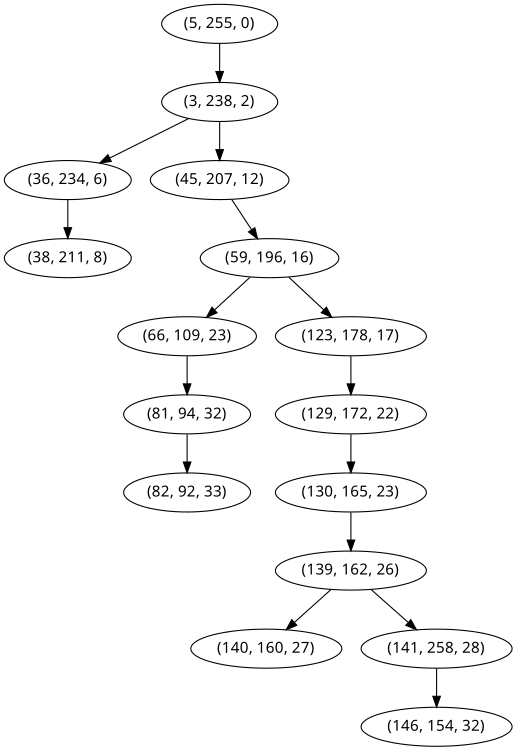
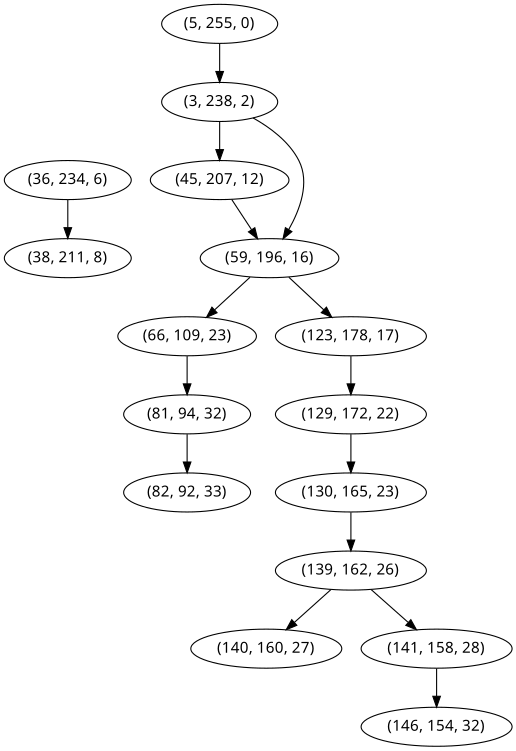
edge "(3, 238, 2)" -> "(36, 234, 6)": now "(3, 238, 2)" -> "(59, 196, 16)"
node "(141, 258, 28)": label "(141, 258, 28)" -> "(141, 158, 28)"
